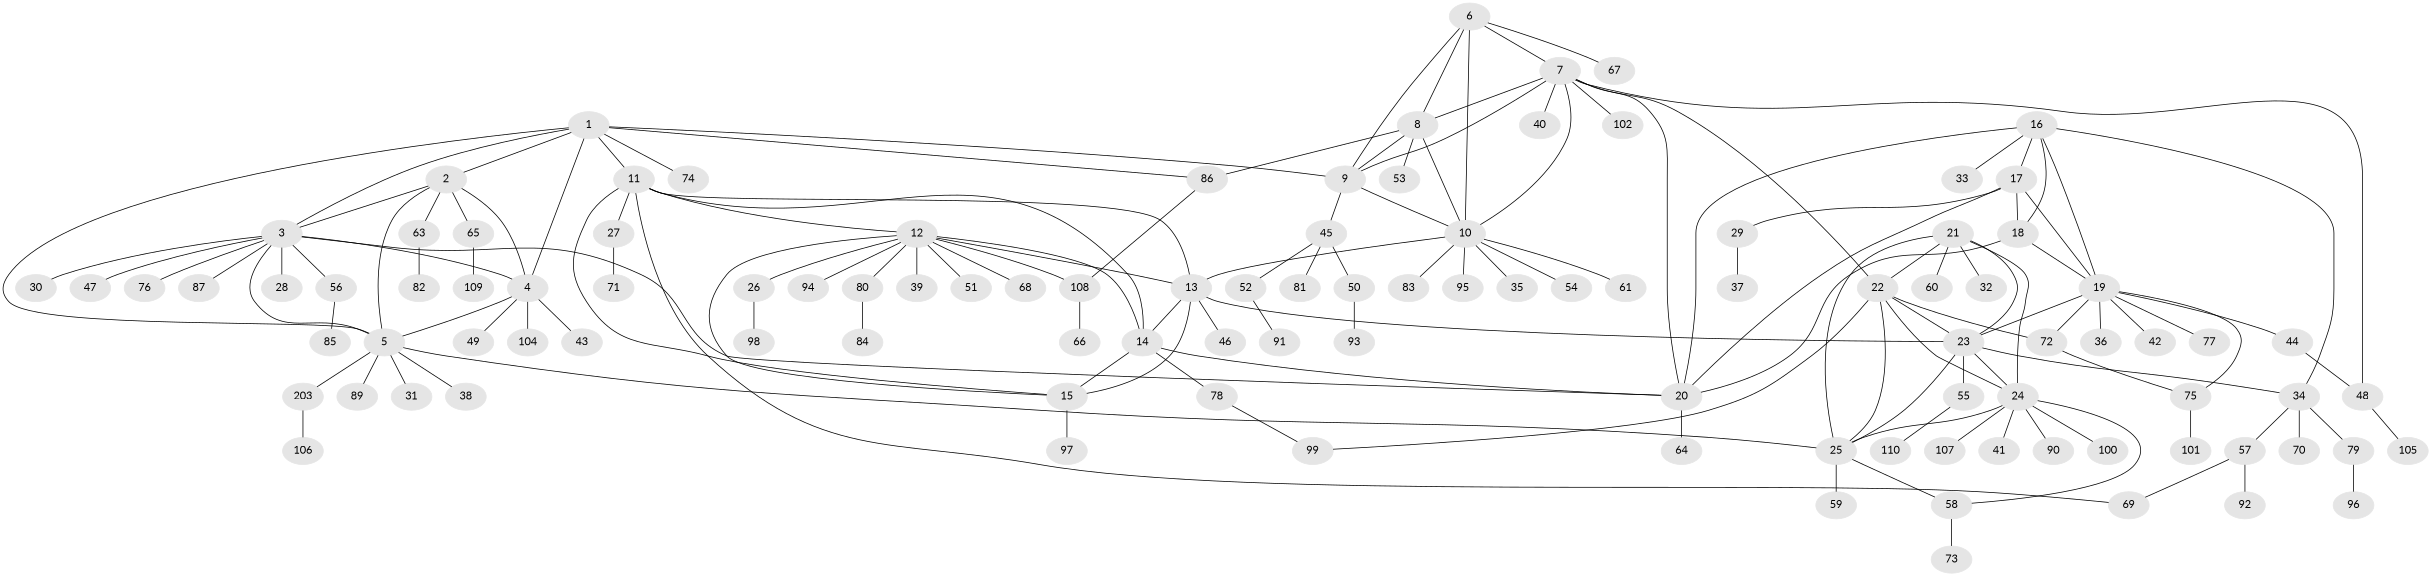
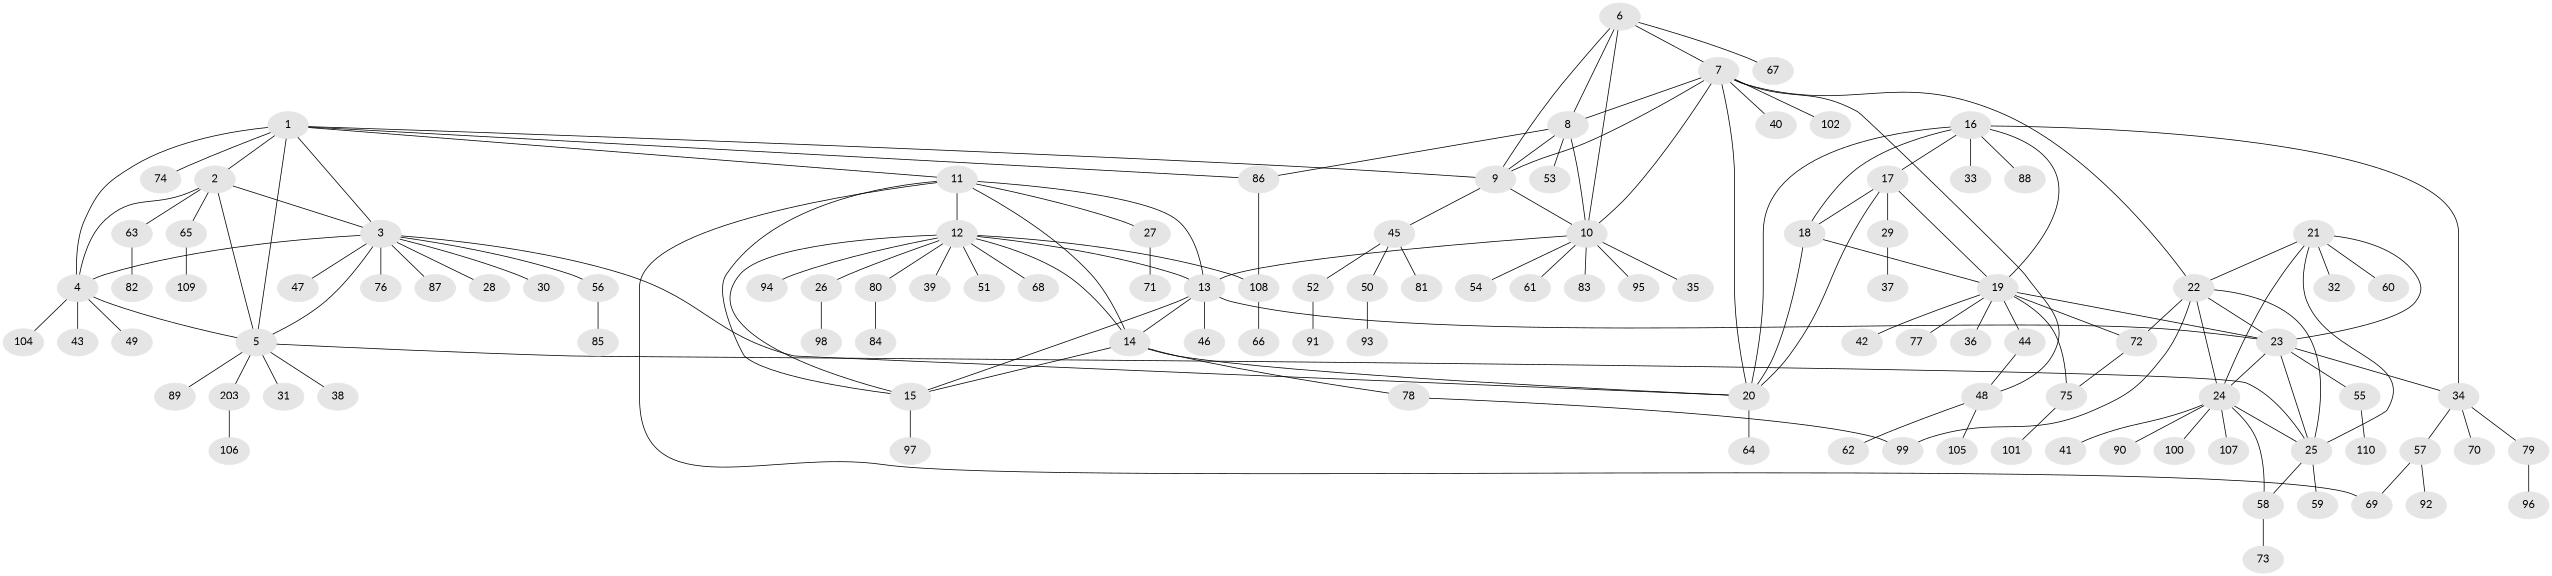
node "88": added
node "62": added
